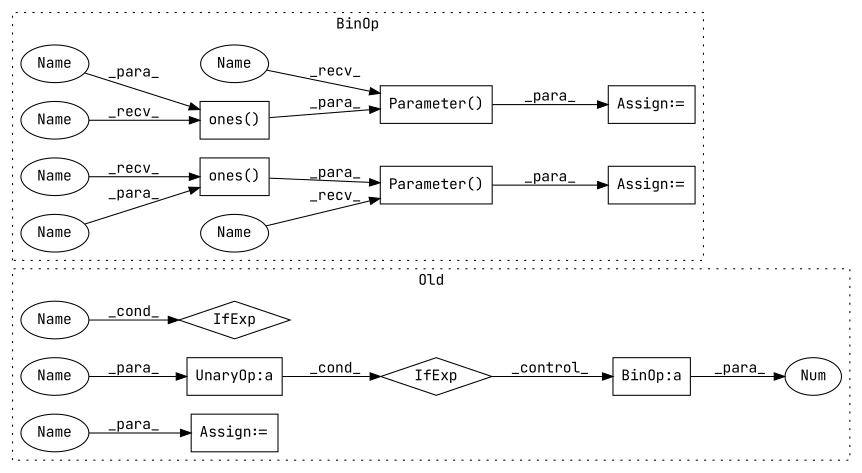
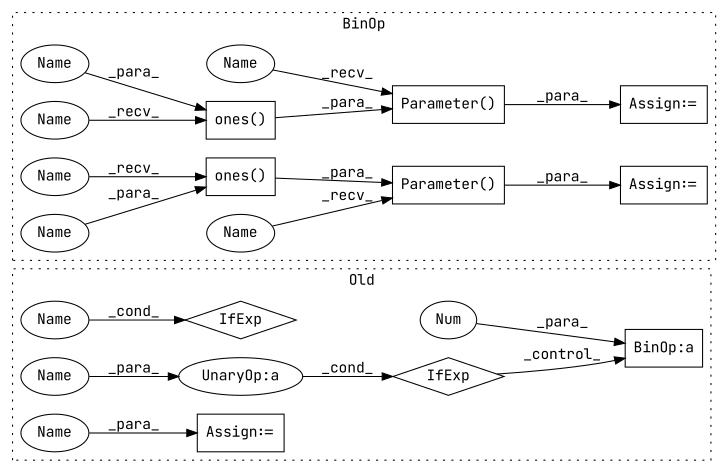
node "UnaryOp:a": shape box -> ellipse
edge "BinOp:a" -> "Num": reversed
